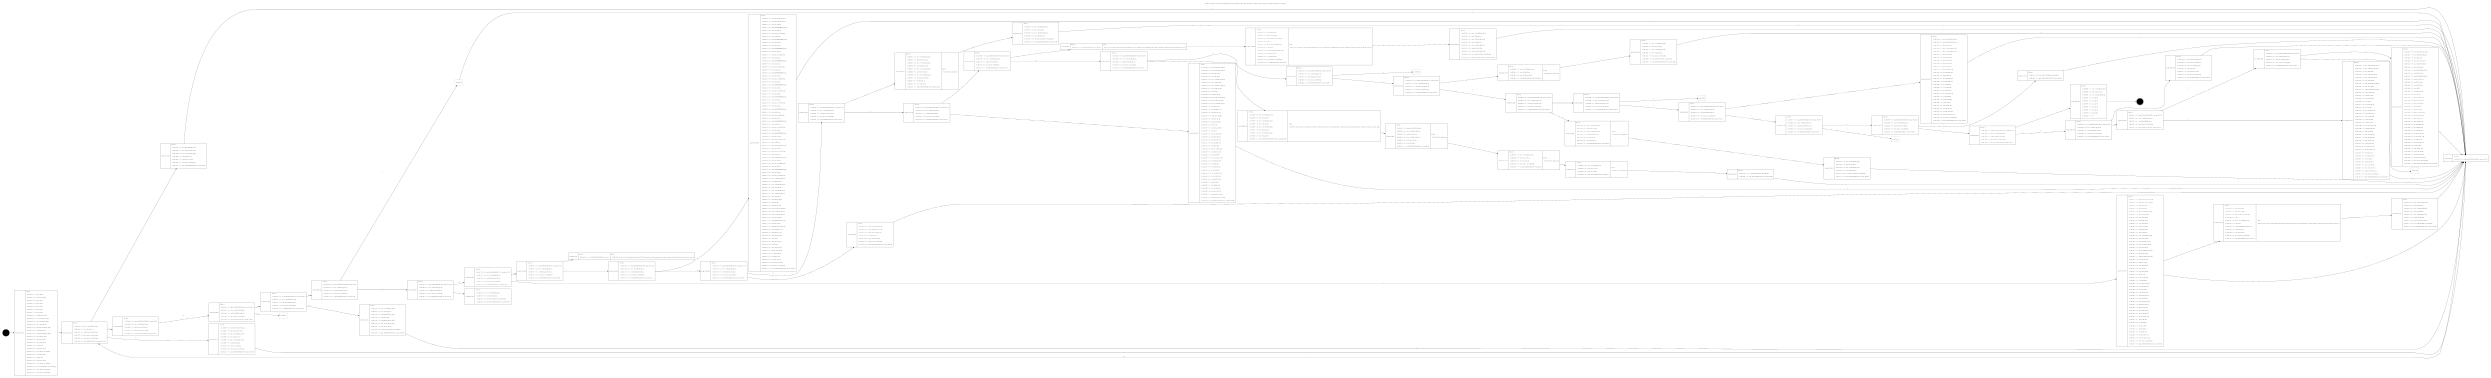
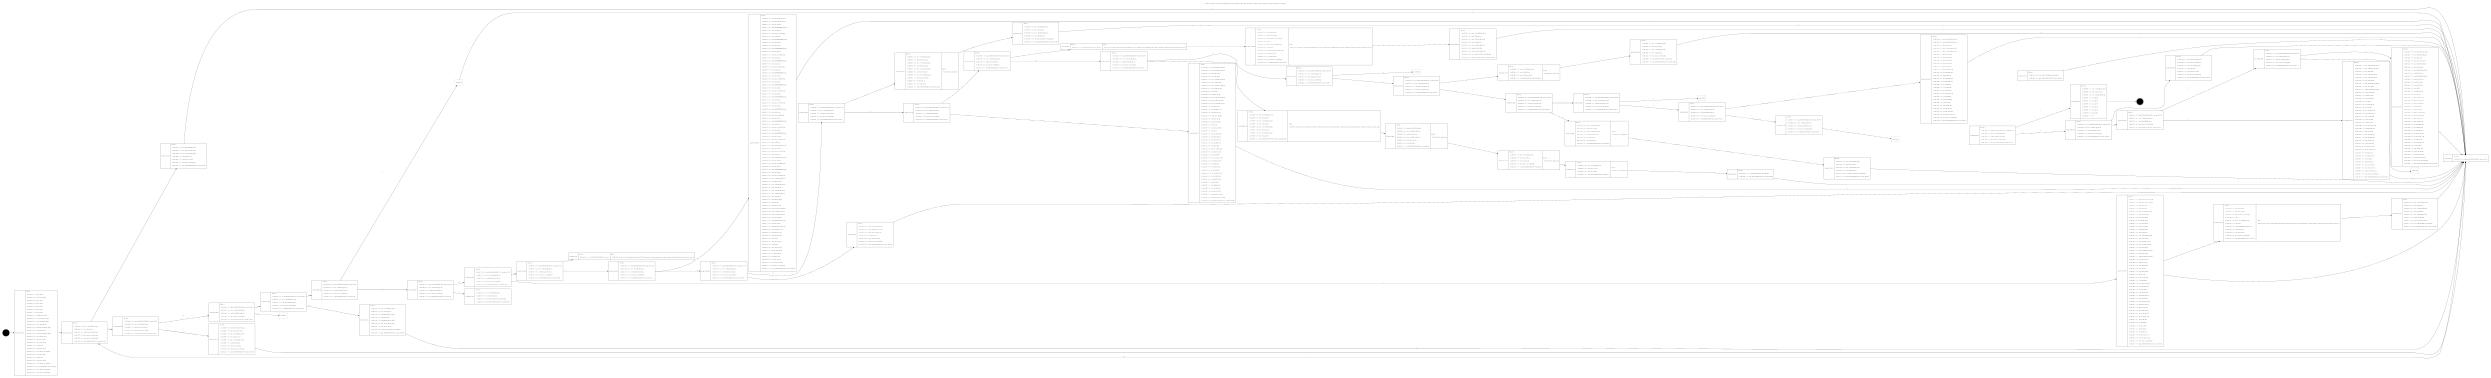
node "0x401898 [28]": removed
edge "0x401664 [32]" -> "0x401beb [36]": now "0x401684 [28]" -> "0x401beb [36]"
